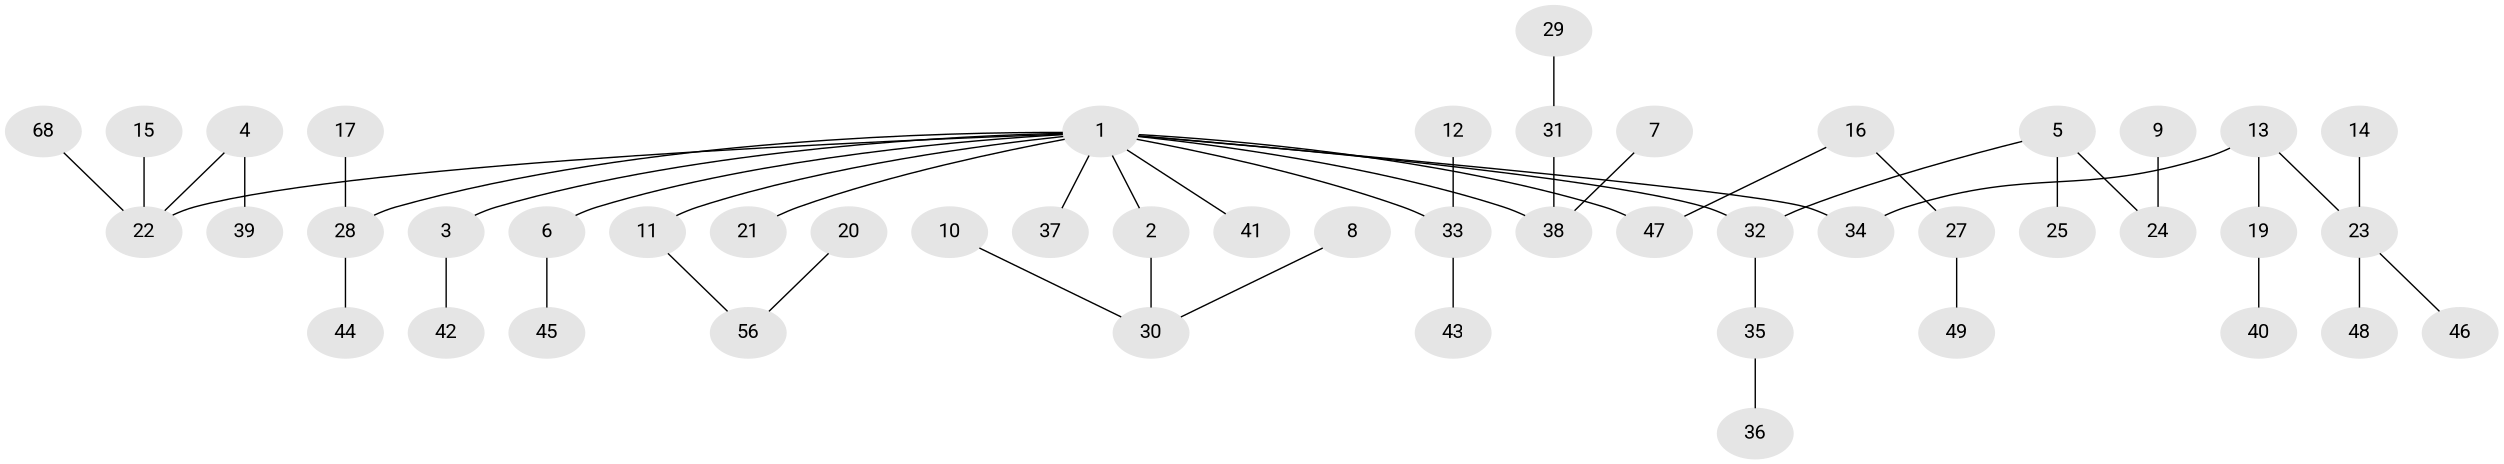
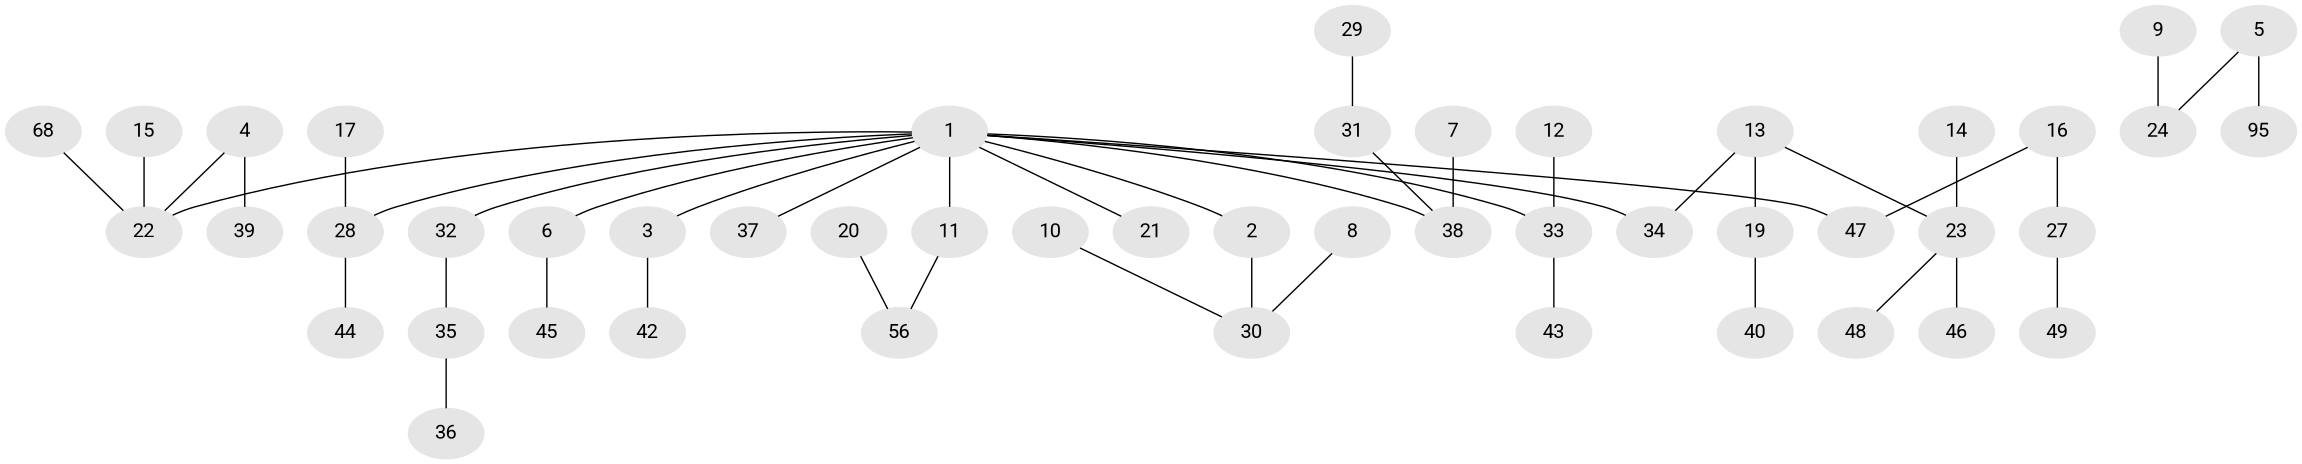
edge "5" -- "32": removed
node "41": removed
node "25": label "25" -> "95"
